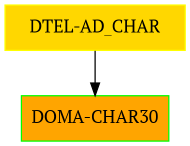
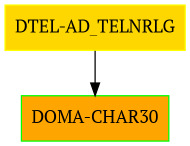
node "DTEL-AD_CHAR": label "DTEL-AD_CHAR" -> "DTEL-AD_TELNRLG"
